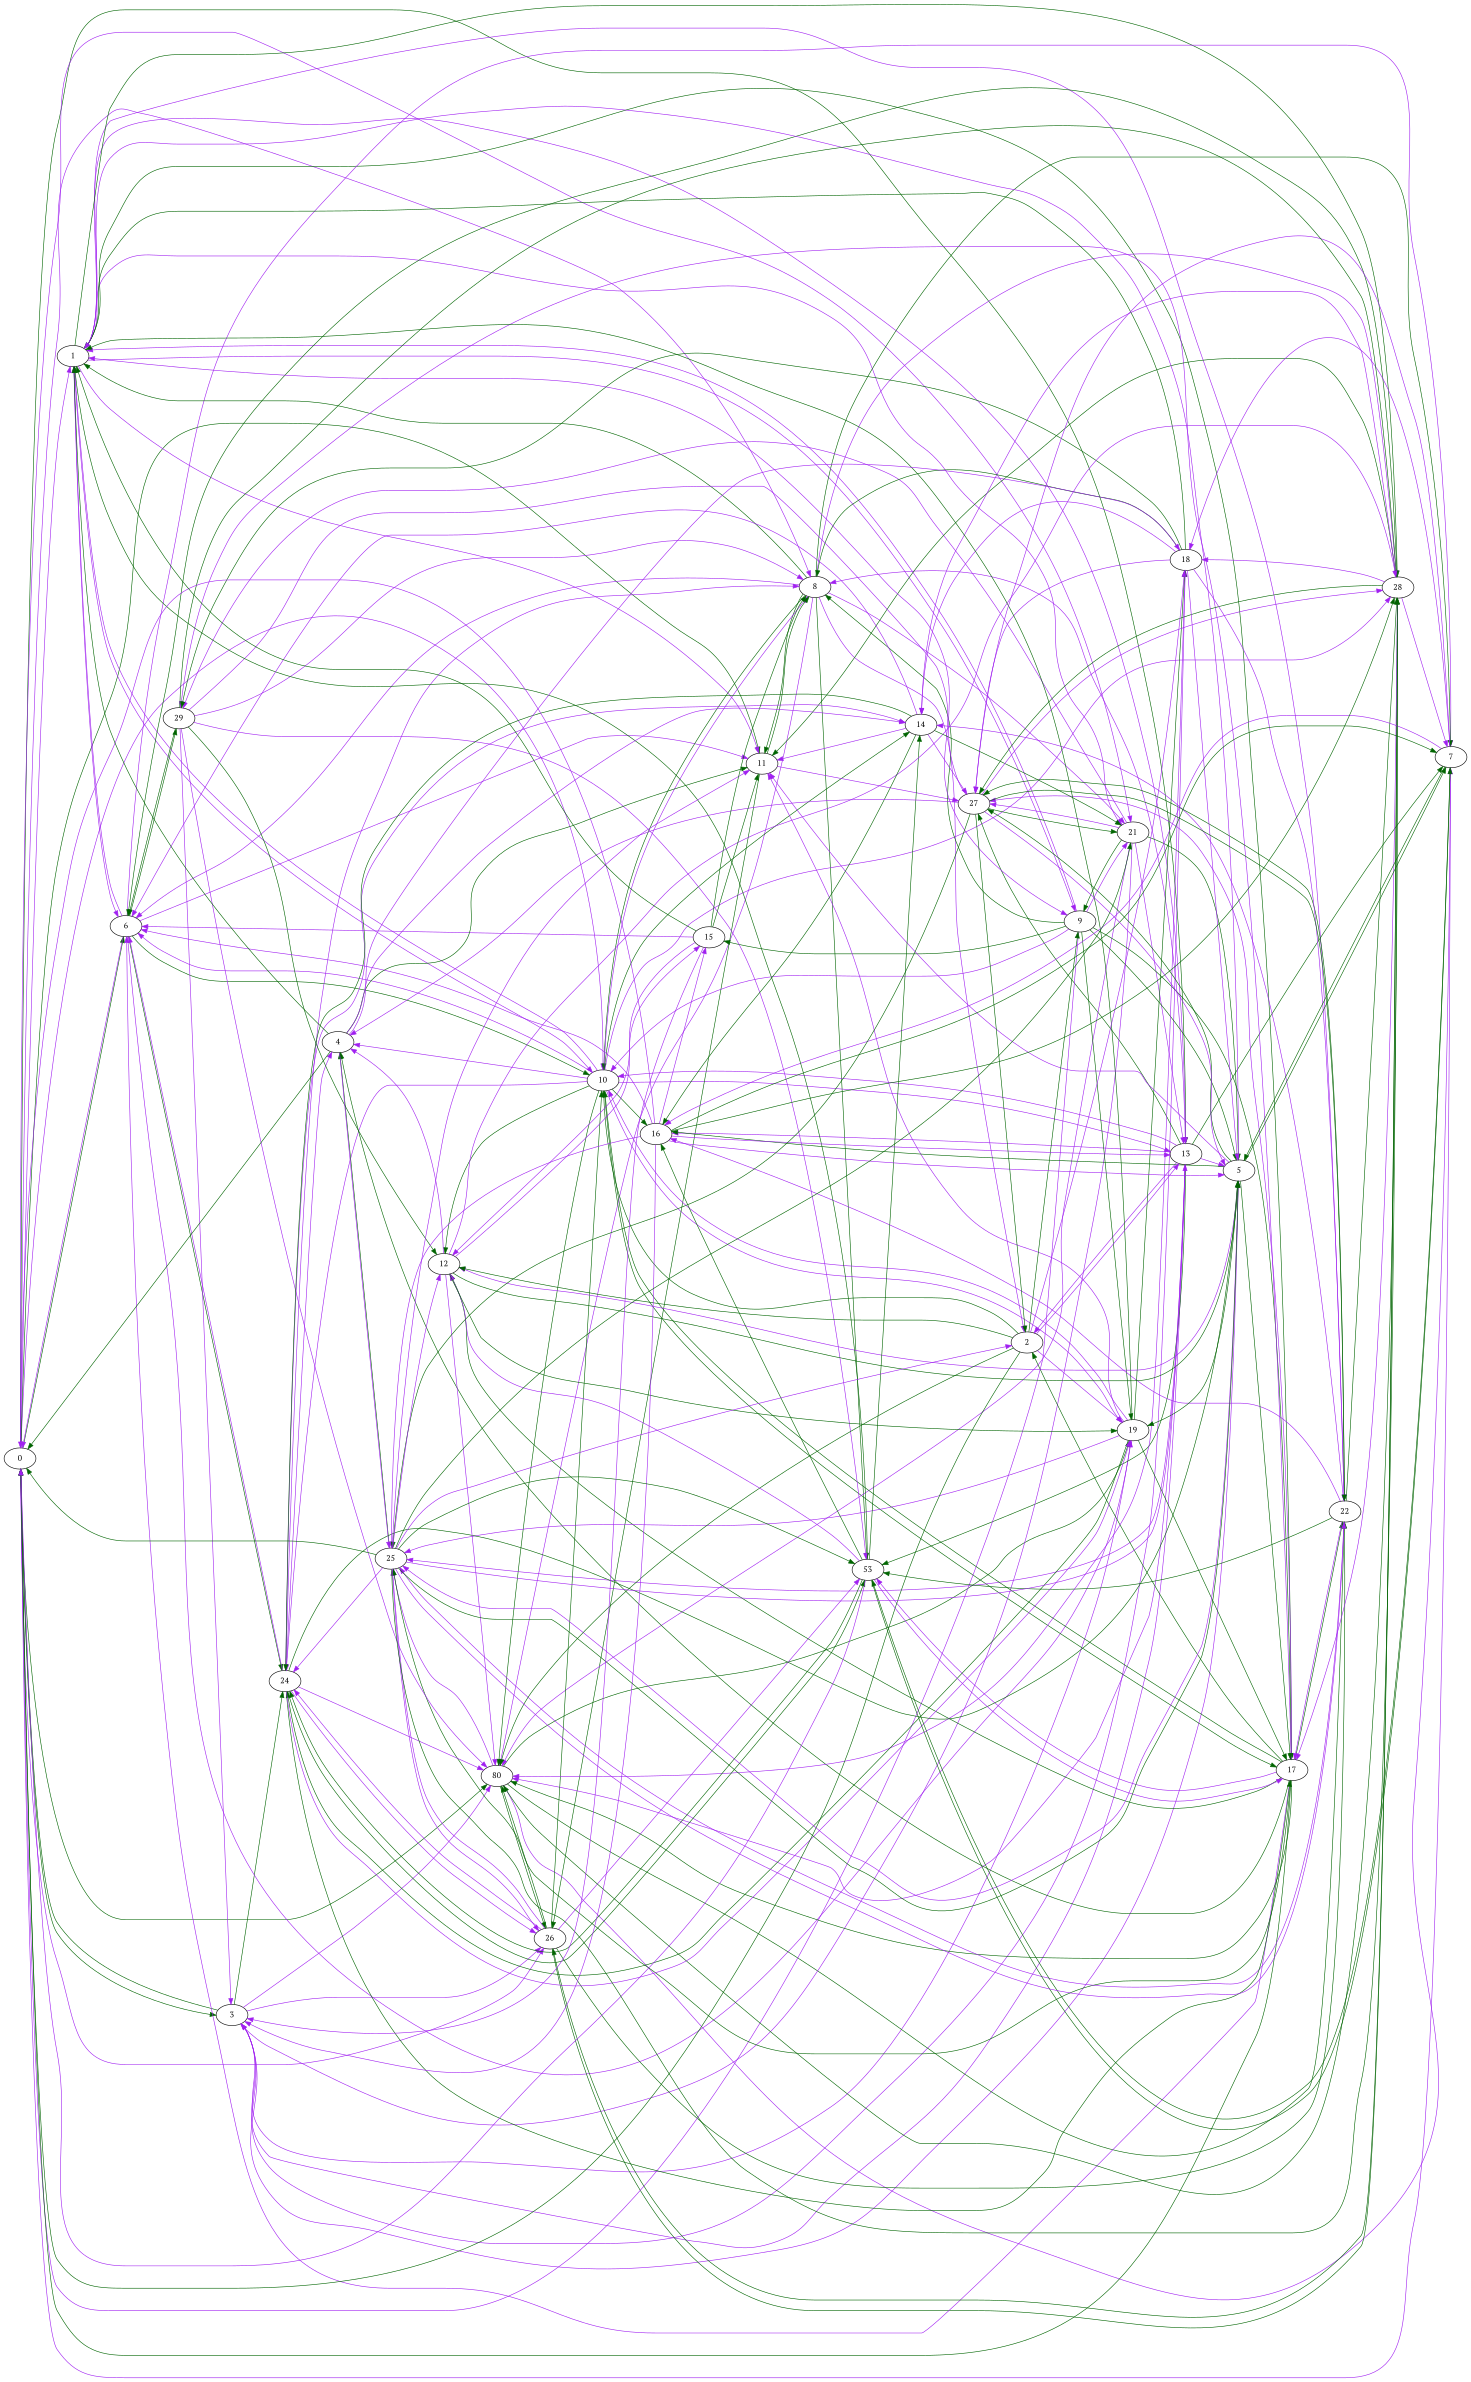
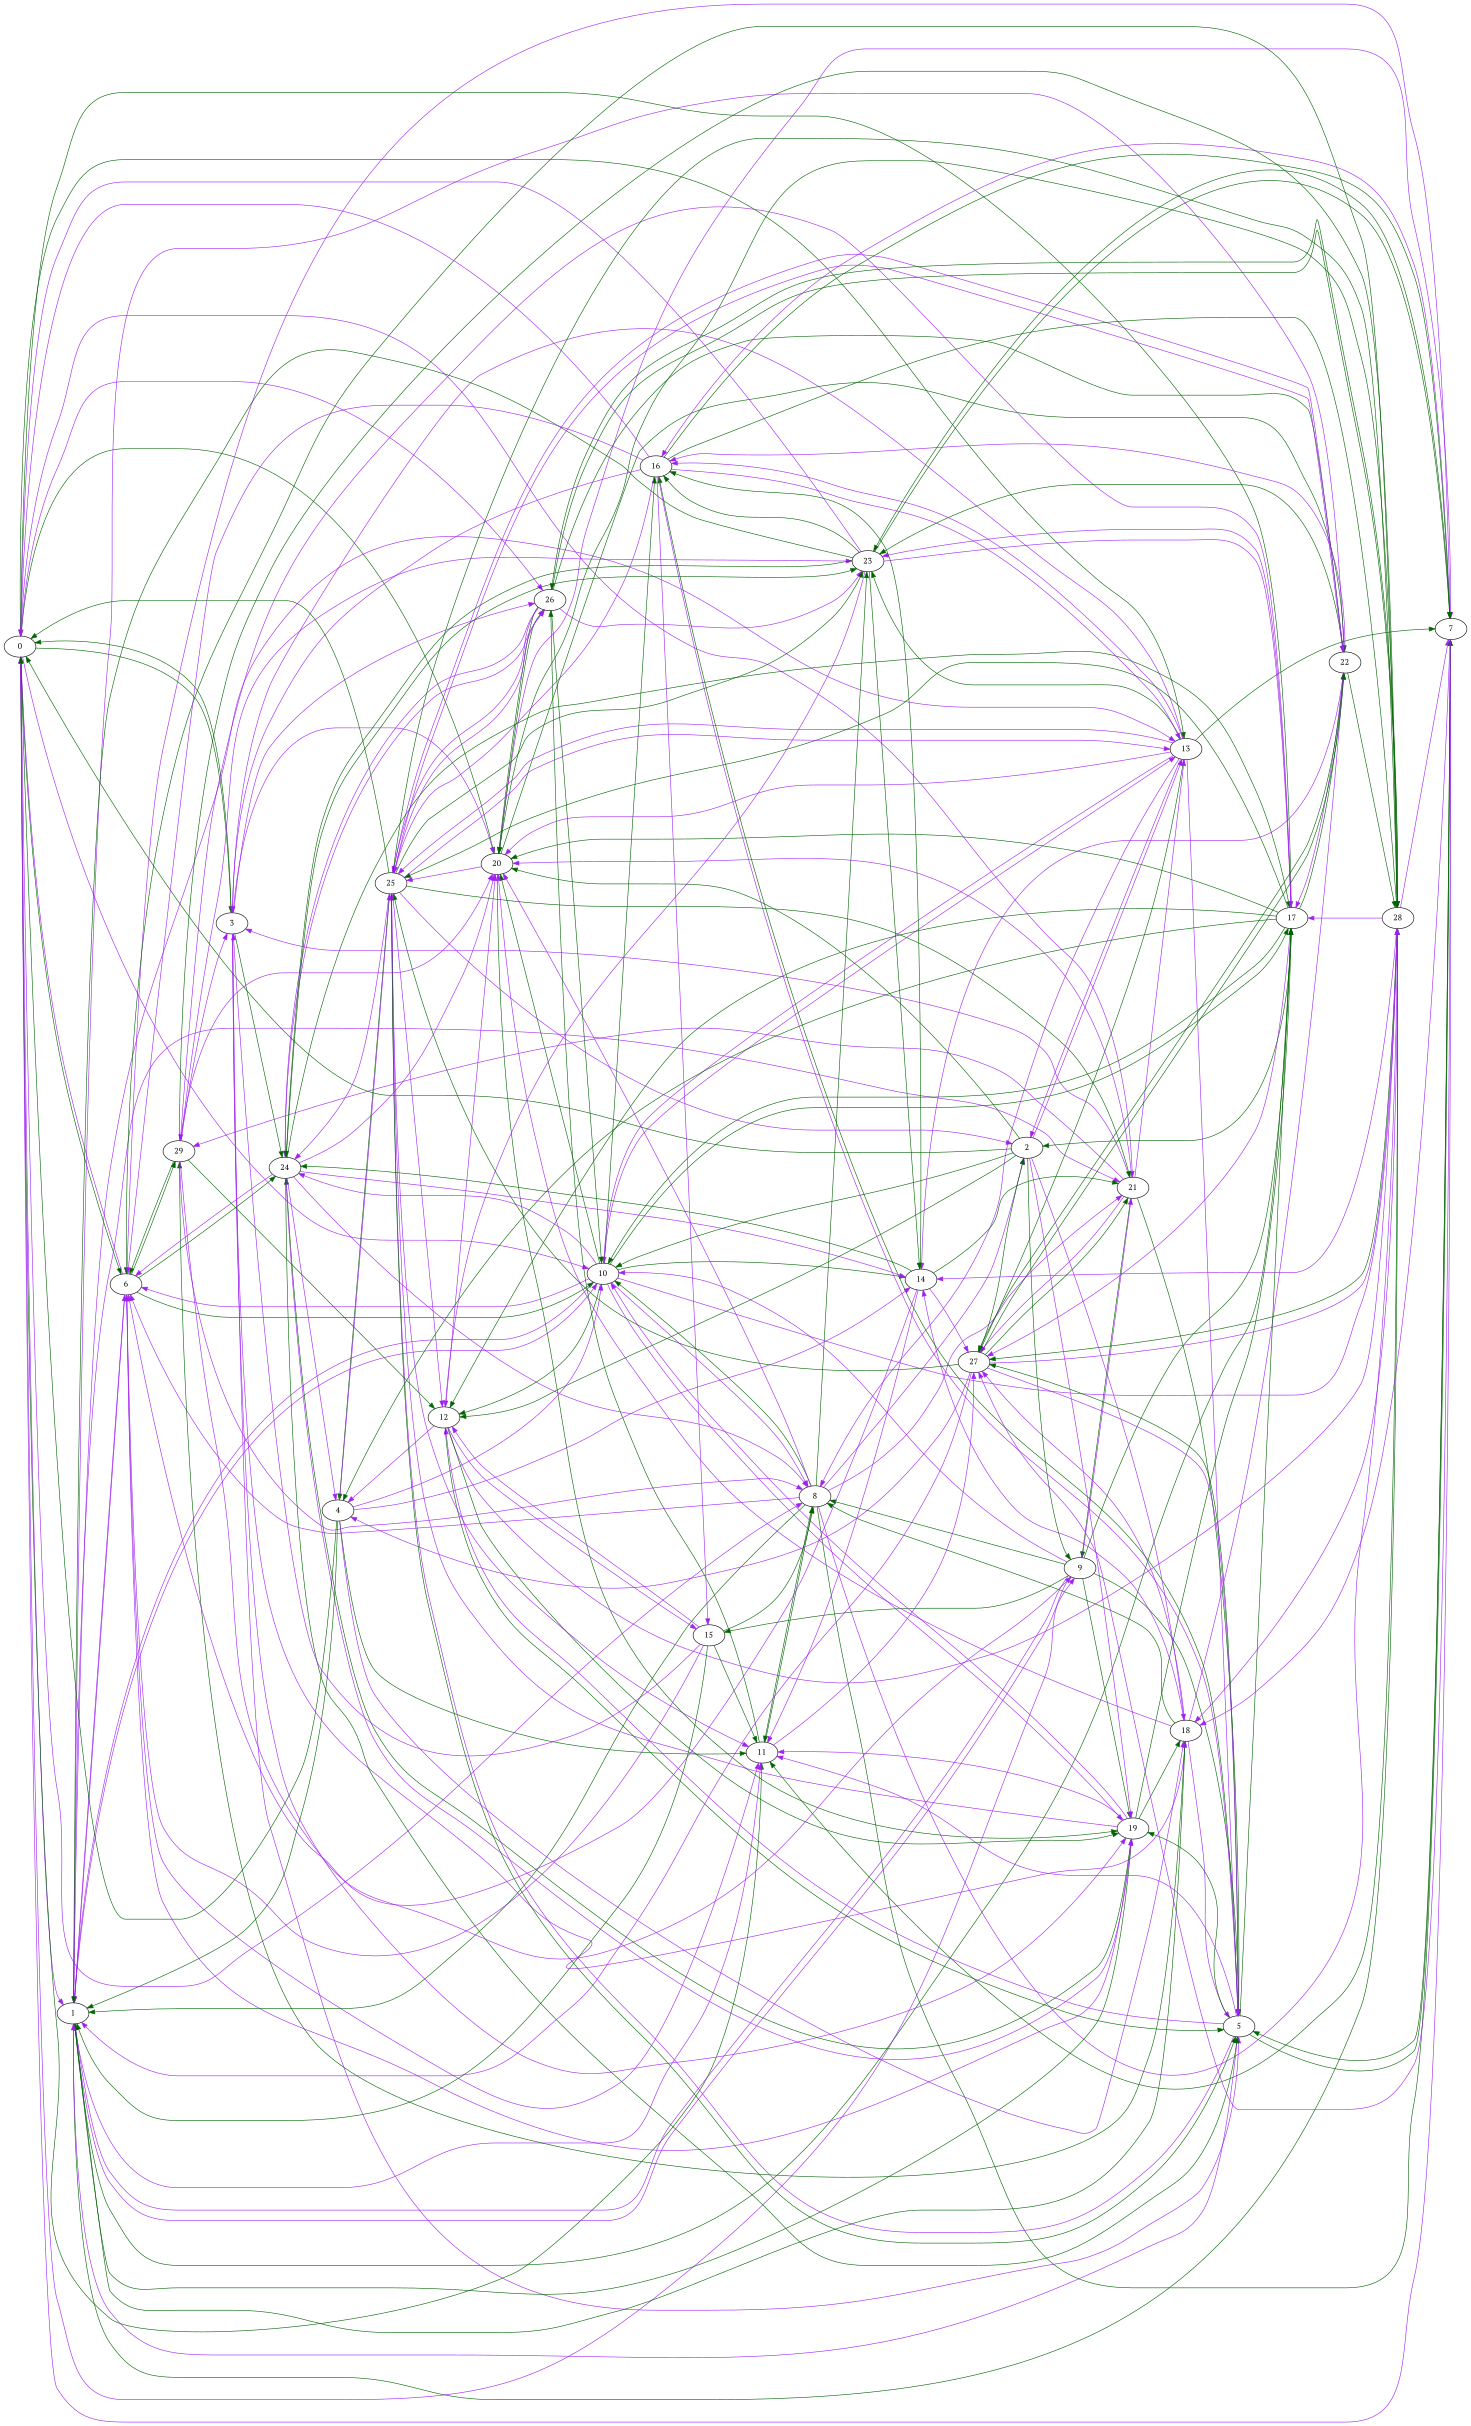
edge "10" -> "4": reversed
node "53": label "53" -> "23"
node "80": label "80" -> "20"
edge "17" -> "6": removed
